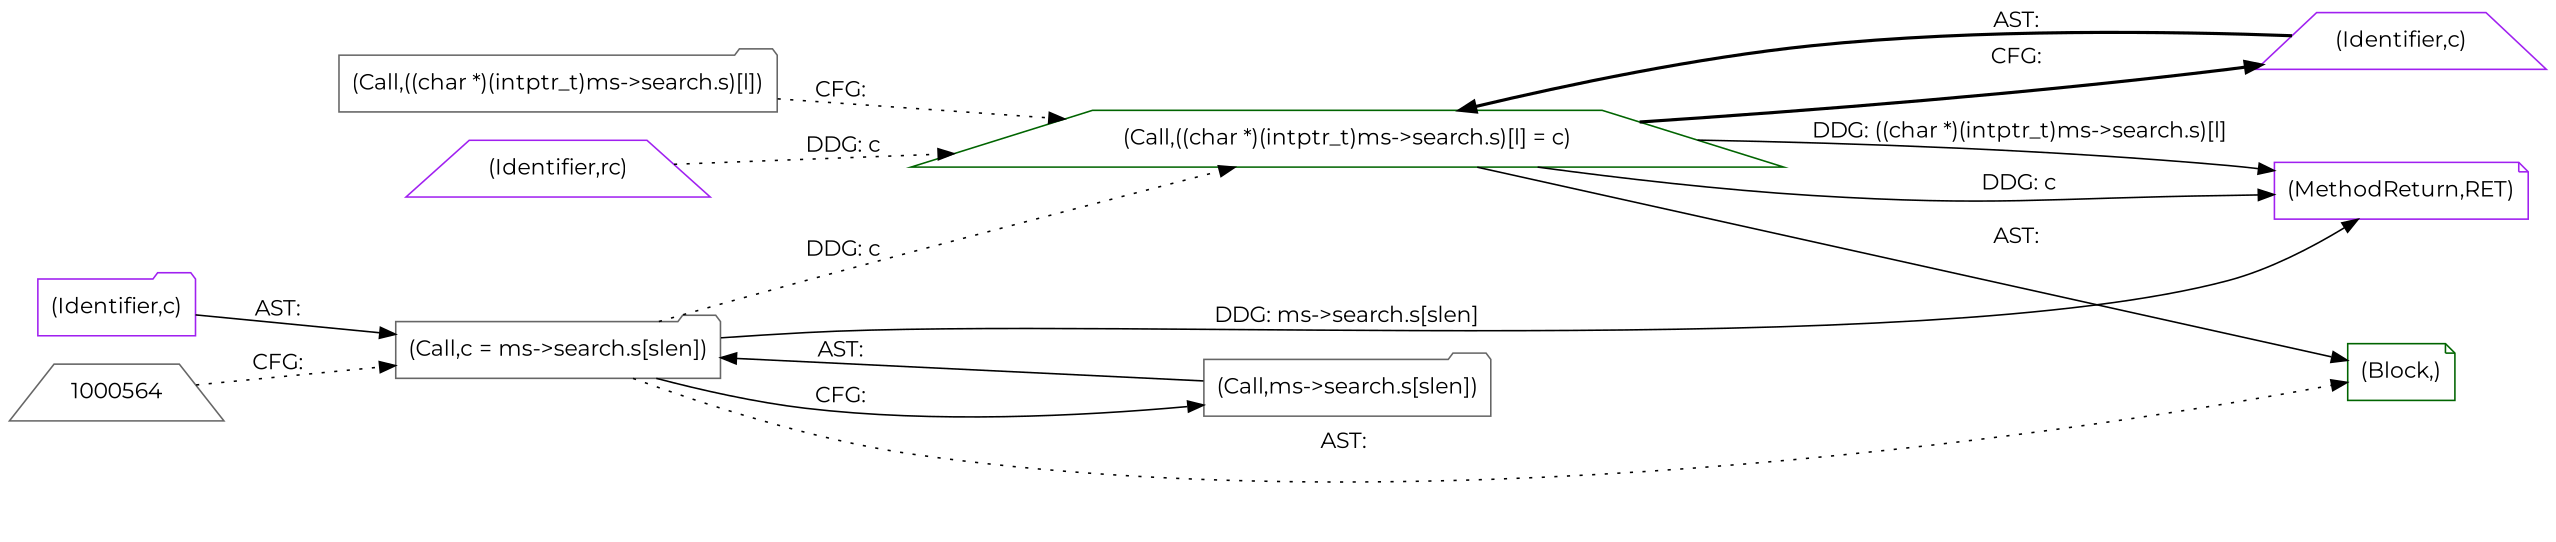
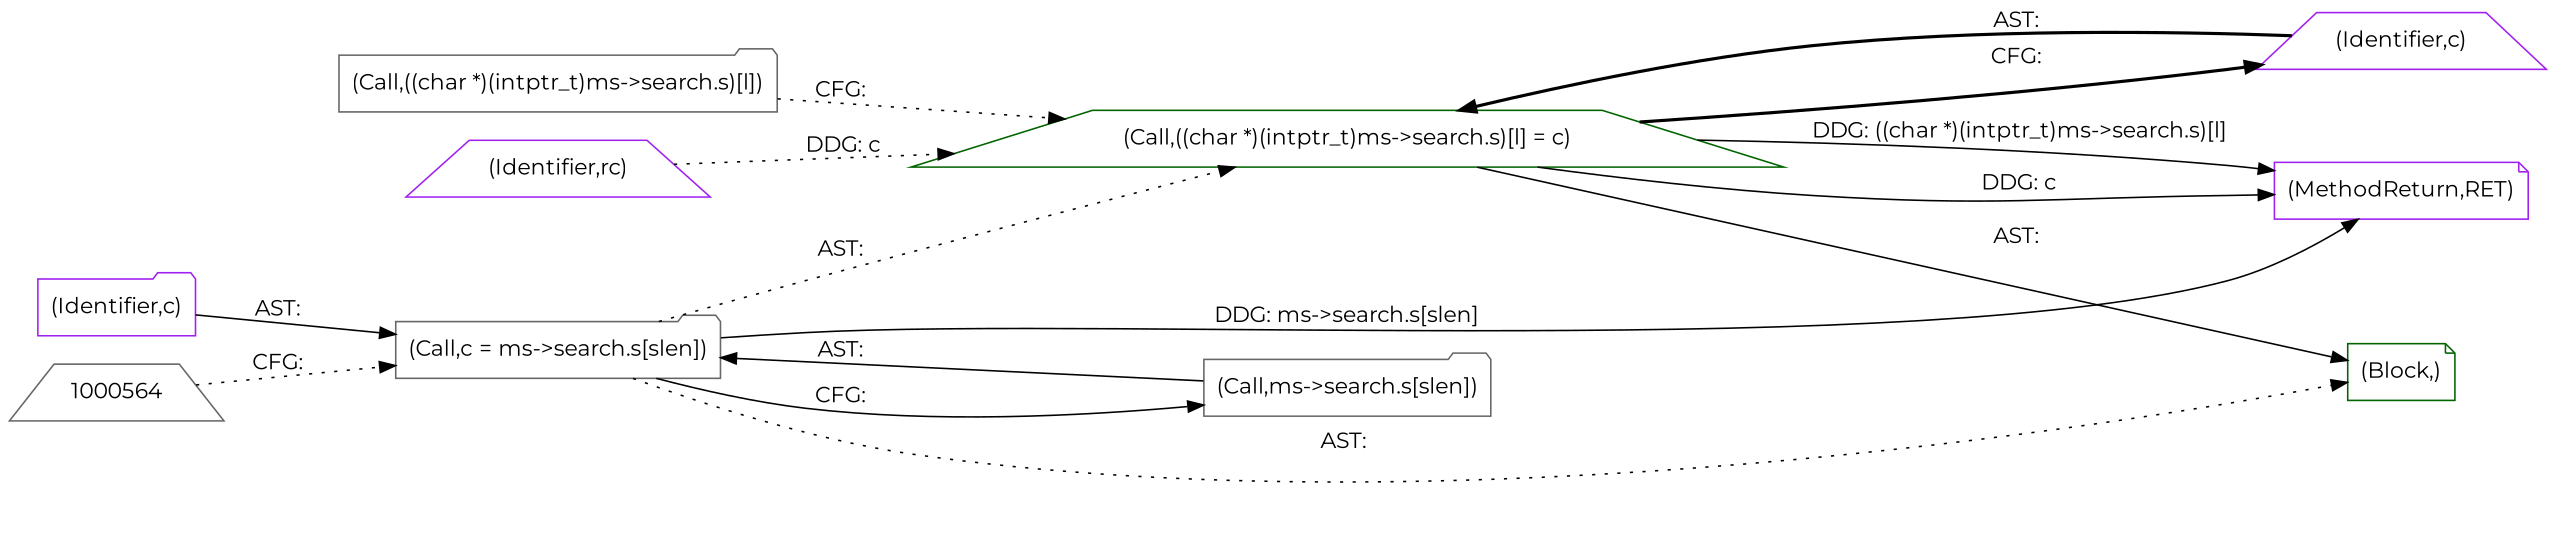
edge "(Call,c = ms->search.s[slen])" -> "(Call,((char *)(intptr_t)ms->search.s)[l] = c)": label "DDG: c" -> "AST: "
